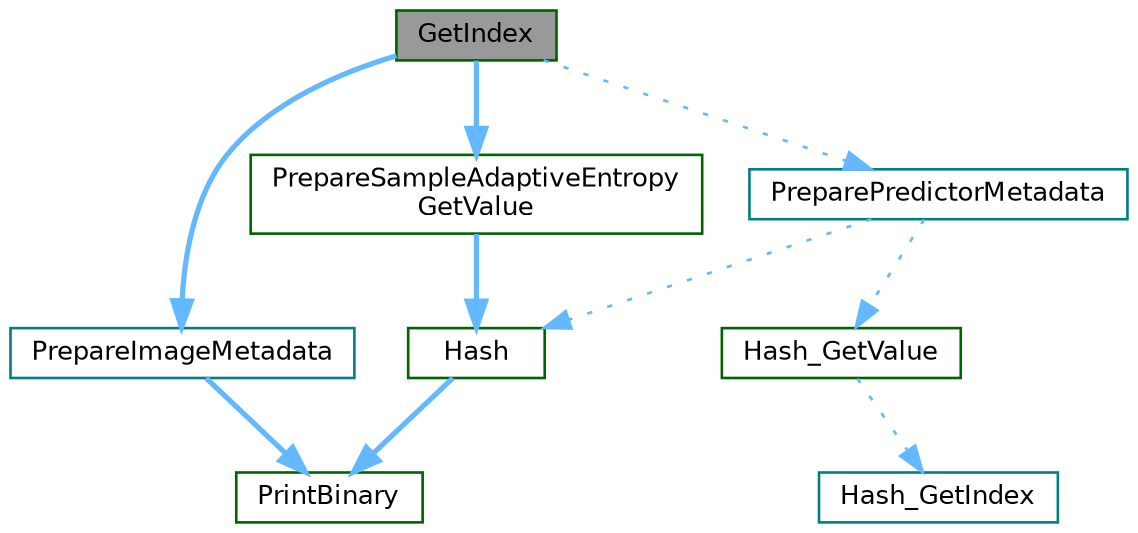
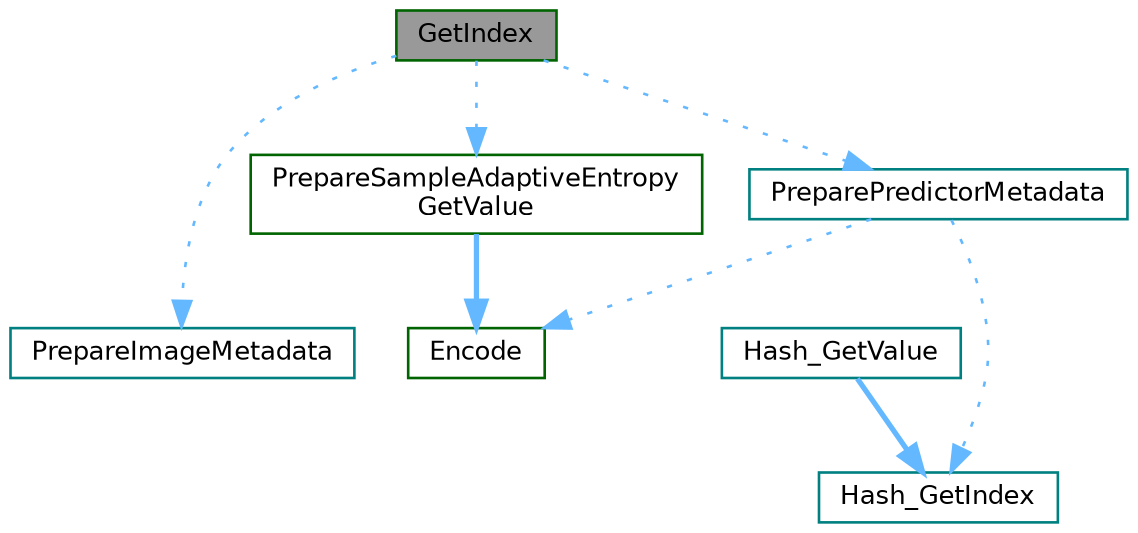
edge "GetIndex" -> "PrepareSampleAdaptiveEntropy GetValue": style bold -> dotted
edge "GetIndex" -> "PrepareImageMetadata": style bold -> dotted
edge "PreparePredictorMetadata" -> "Hash_GetValue": now "PreparePredictorMetadata" -> "Hash_GetIndex"
node "Hash": label "Hash" -> "Encode"
node "Hash_GetValue": color darkgreen -> teal
edge "Hash_GetValue" -> "Hash_GetIndex": style dotted -> bold
node "PrintBinary": removed
